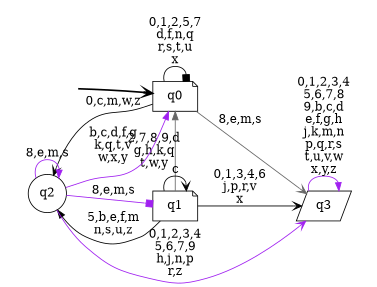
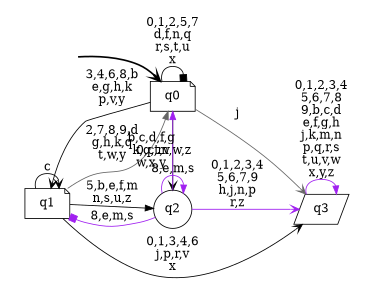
edge "q0" -> "q3": label "8,e,m,s" -> "j"
edge "q0" -> "q1": added, label "3,4,6,8,b e,g,h,k p,v,y"
